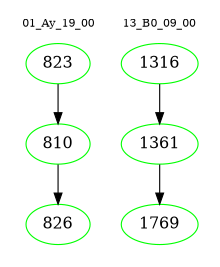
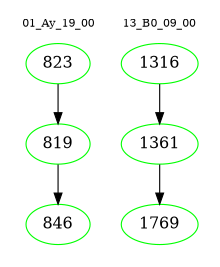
node "810": label "810" -> "819"
node "826": label "826" -> "846"
